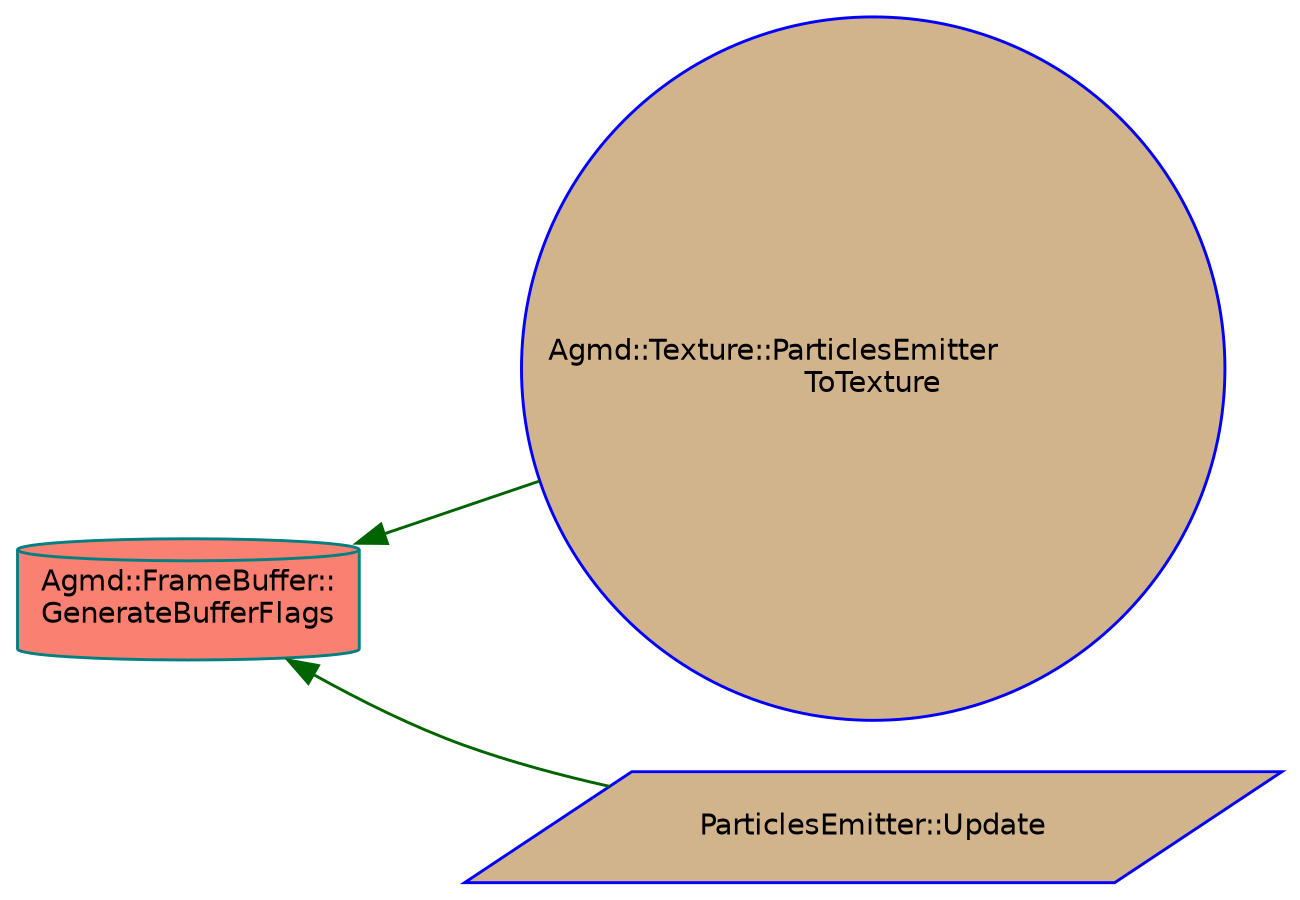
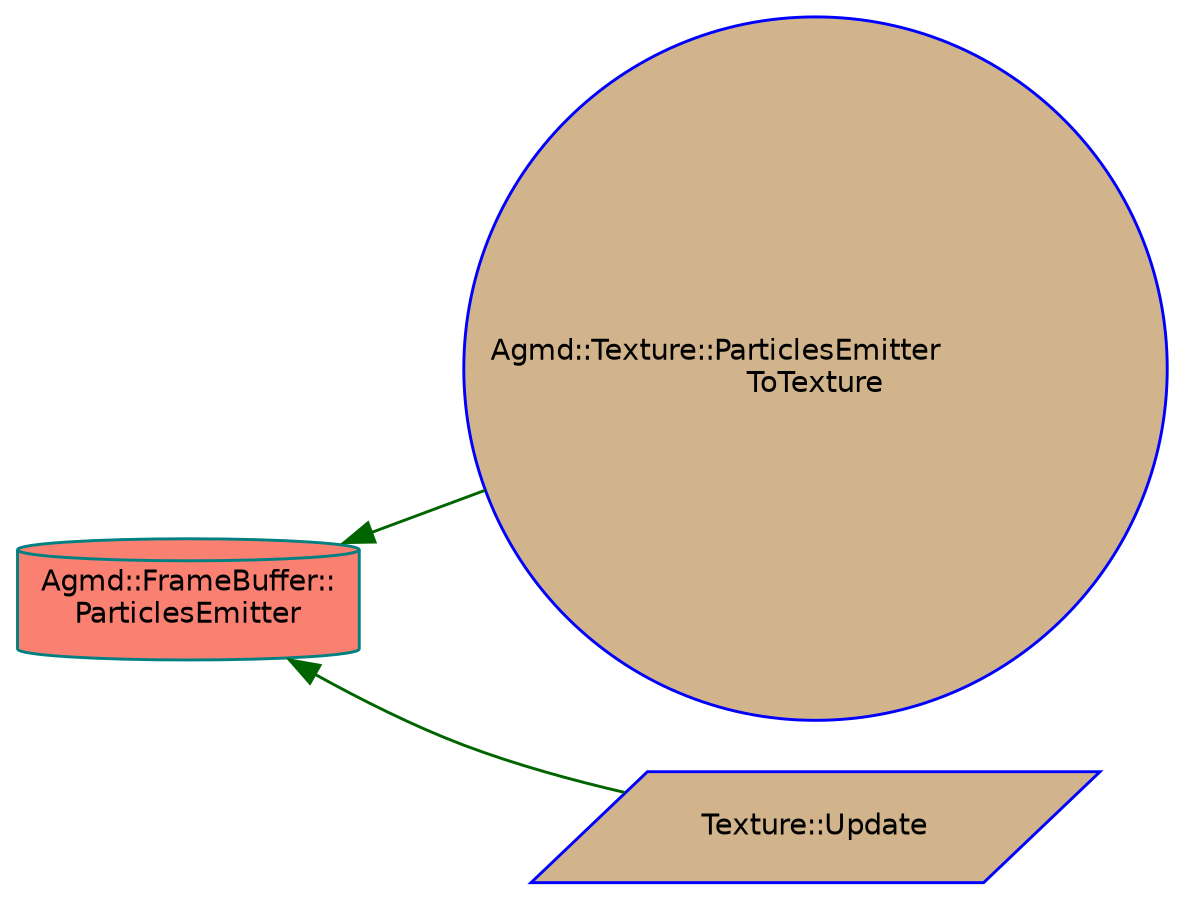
node "Agmd::FrameBuffer:: GenerateBufferFlags": label "Agmd::FrameBuffer:: GenerateBufferFlags" -> "Agmd::FrameBuffer:: ParticlesEmitter"
node "ParticlesEmitter::Update": label "ParticlesEmitter::Update" -> "Texture::Update"
